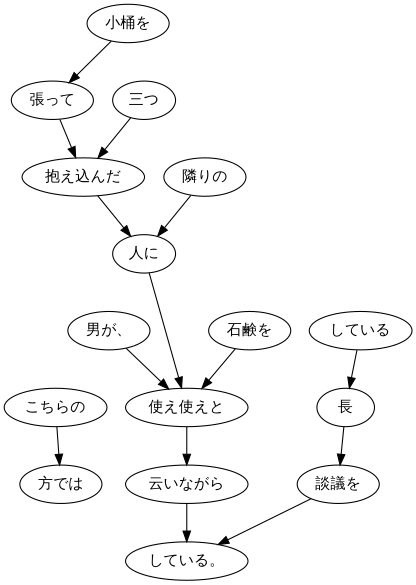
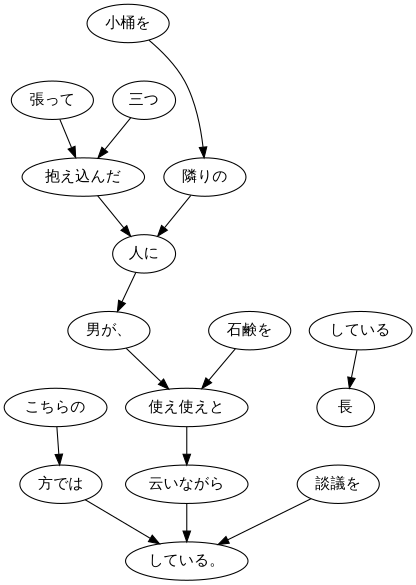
edge "小桶を" -> "張って": now "小桶を" -> "隣りの"
edge "人に" -> "使え使えと": now "人に" -> "男が、"
edge "長" -> "談議を": removed
edge "方では" -> "している。": added
